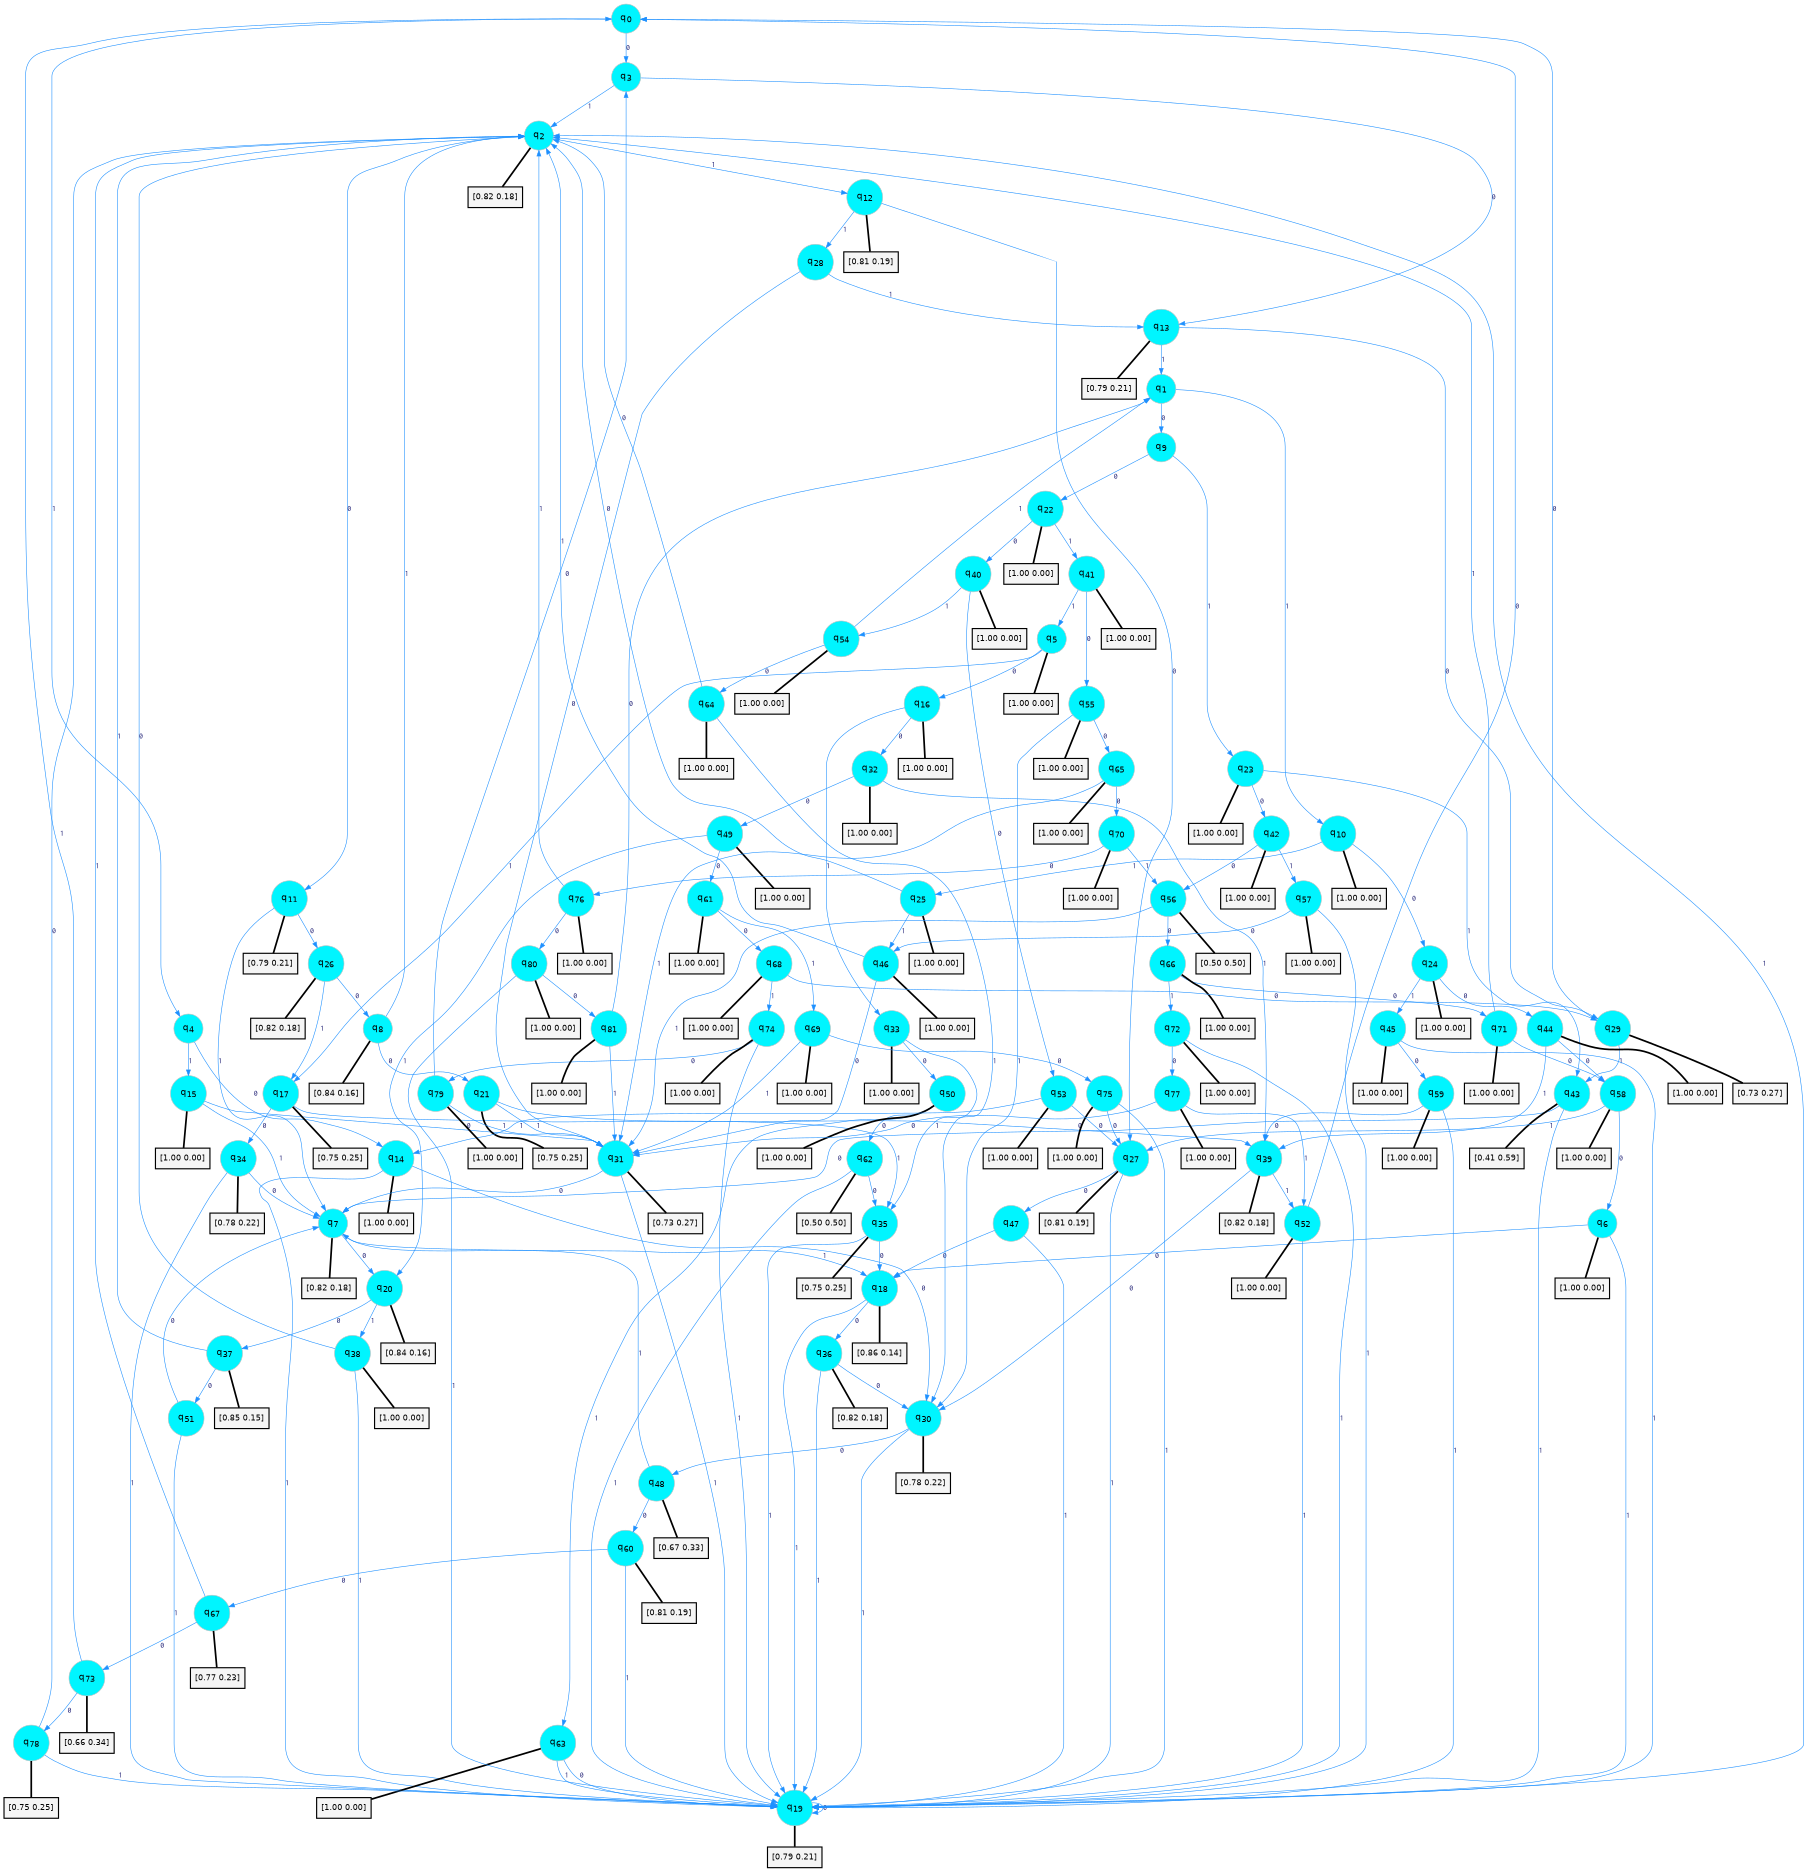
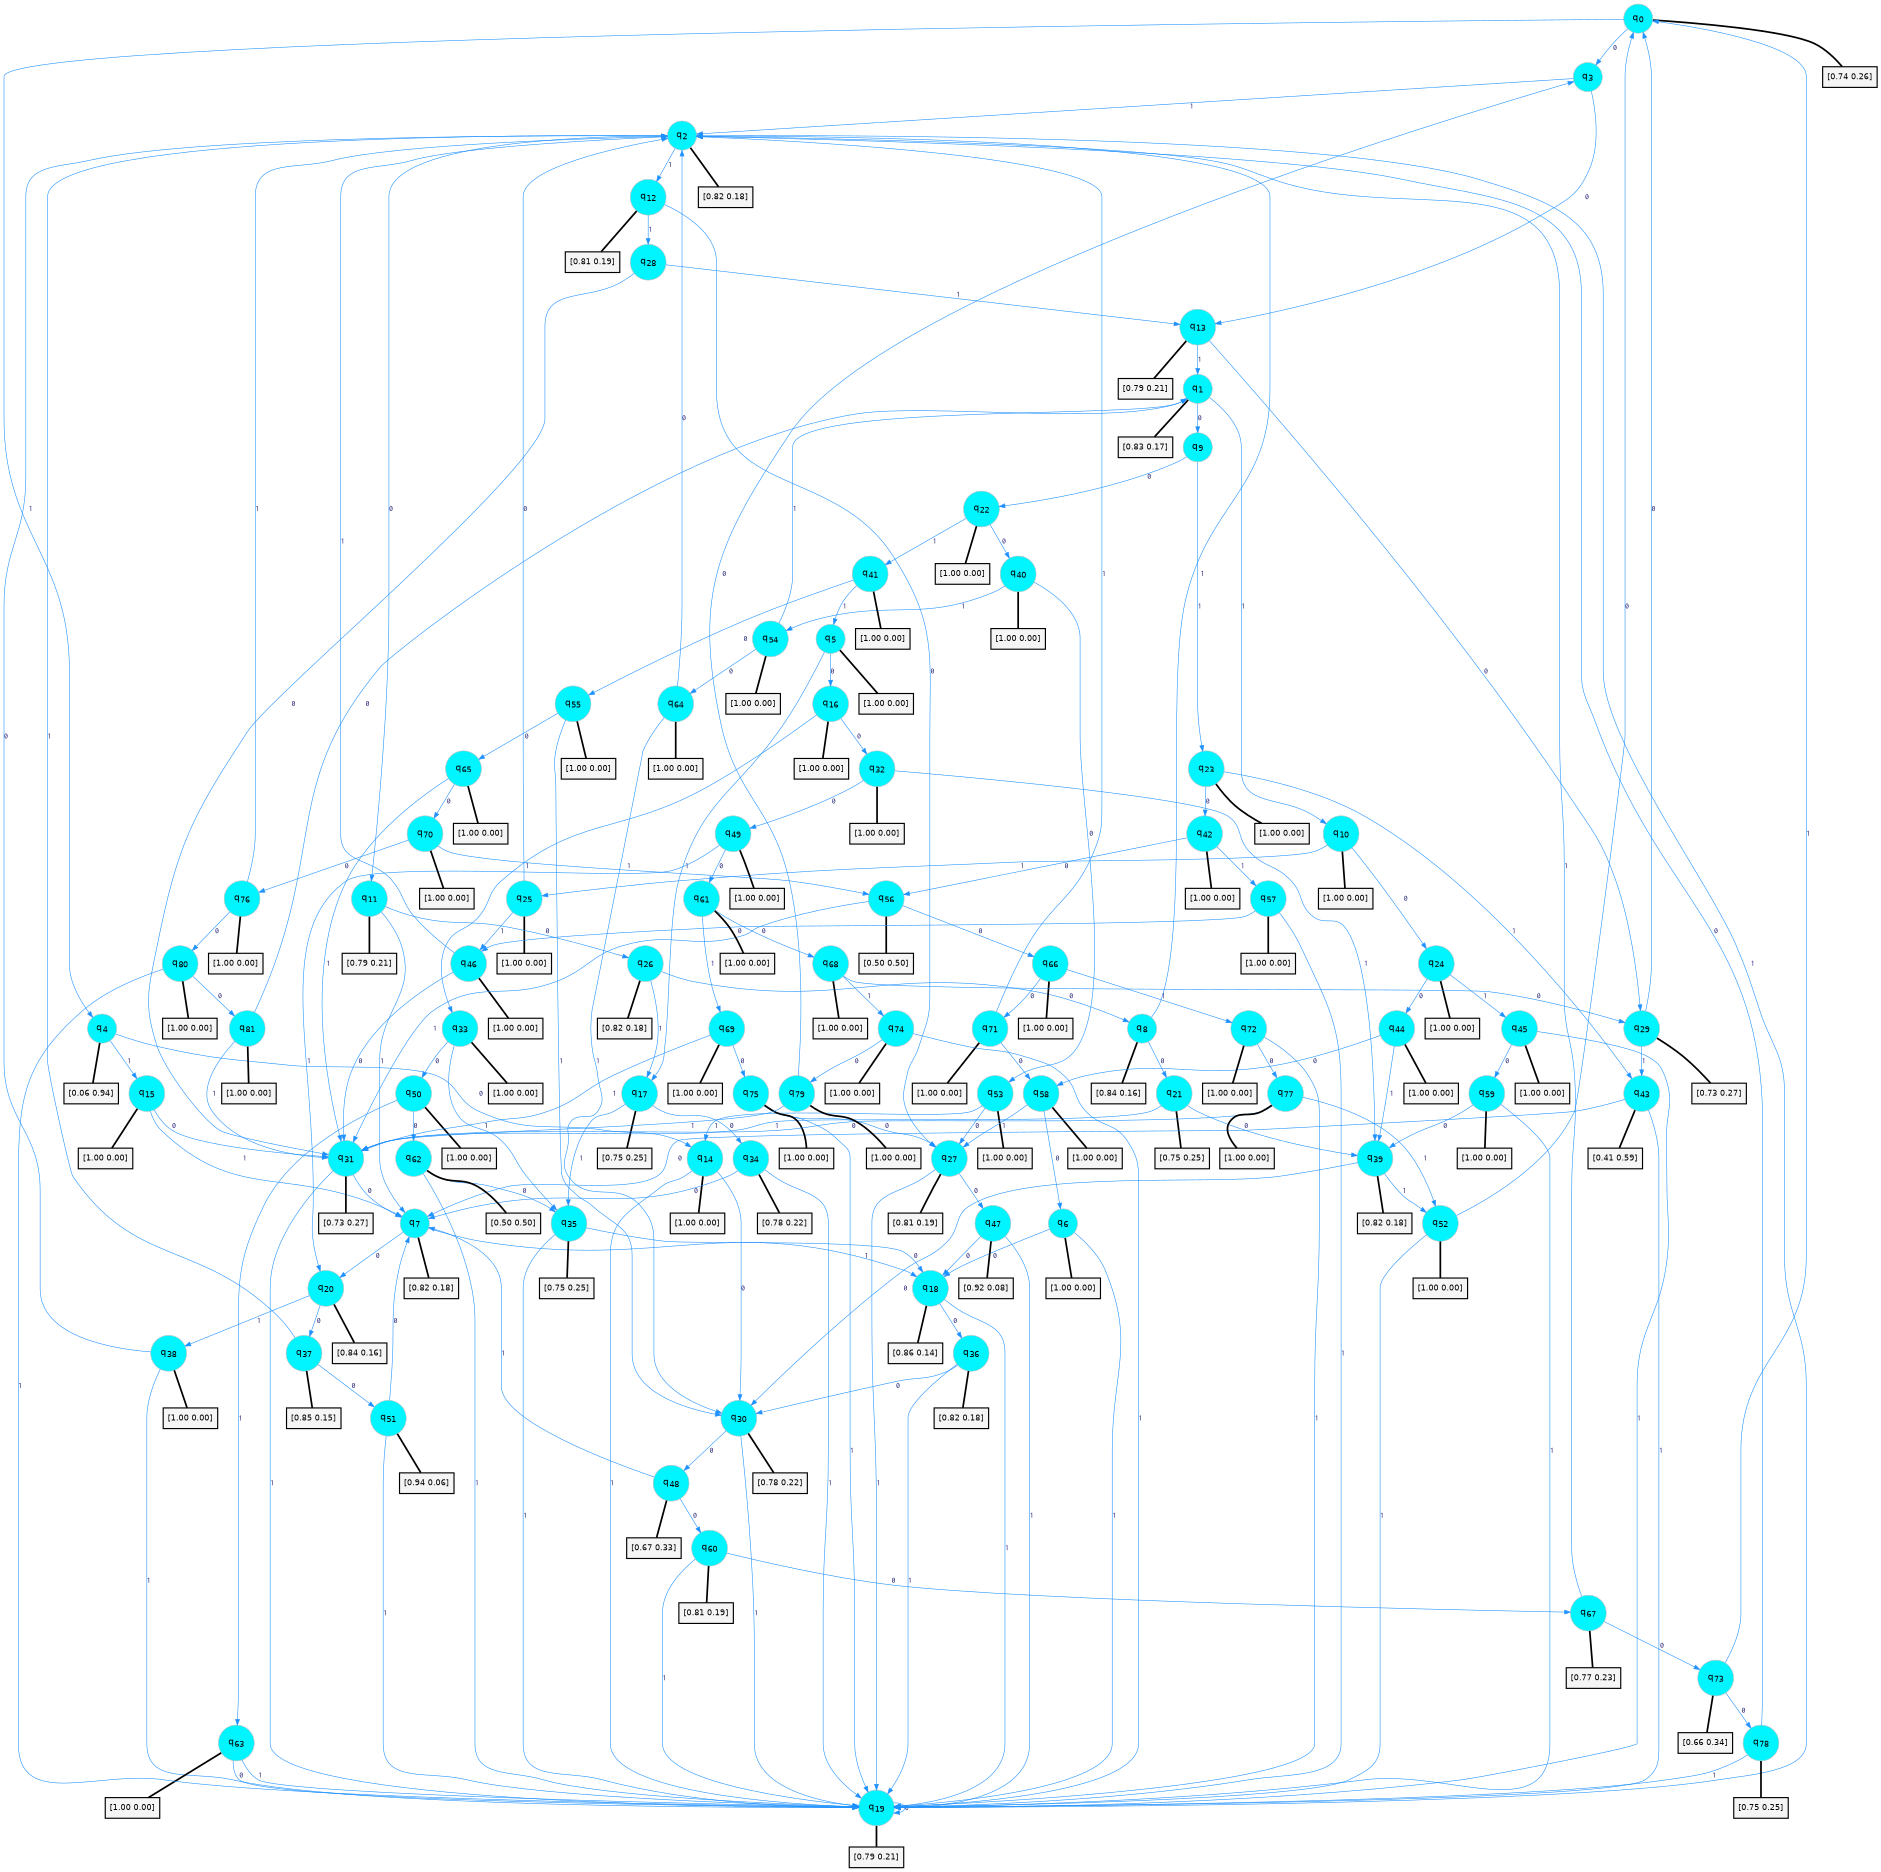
node "[0.74 0.26]": added
node "[0.83 0.17]": added
node "[0.06 0.94]": added
node "[0.92 0.08]": added
node "[0.94 0.06]": added
